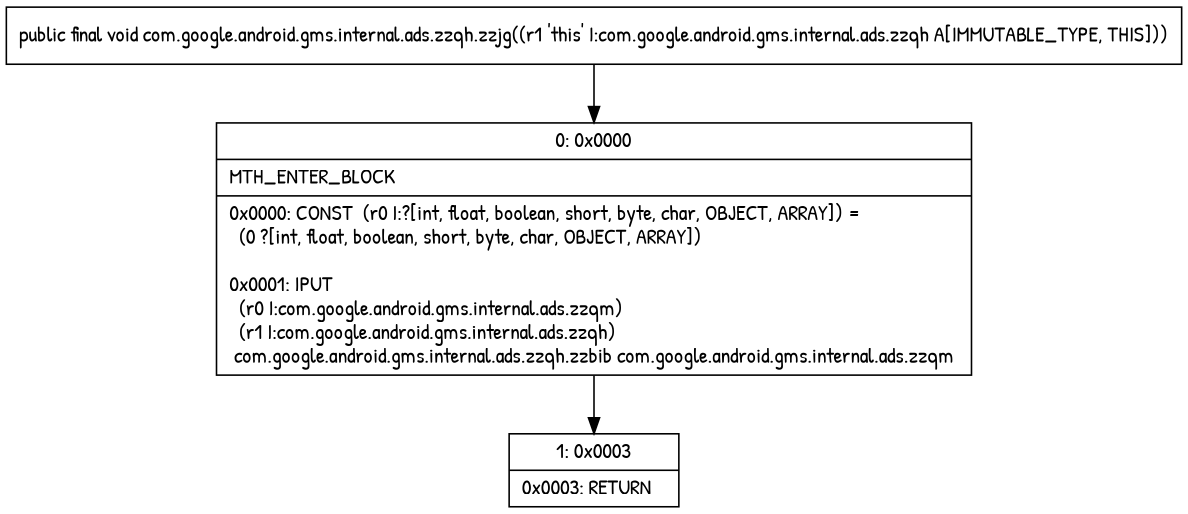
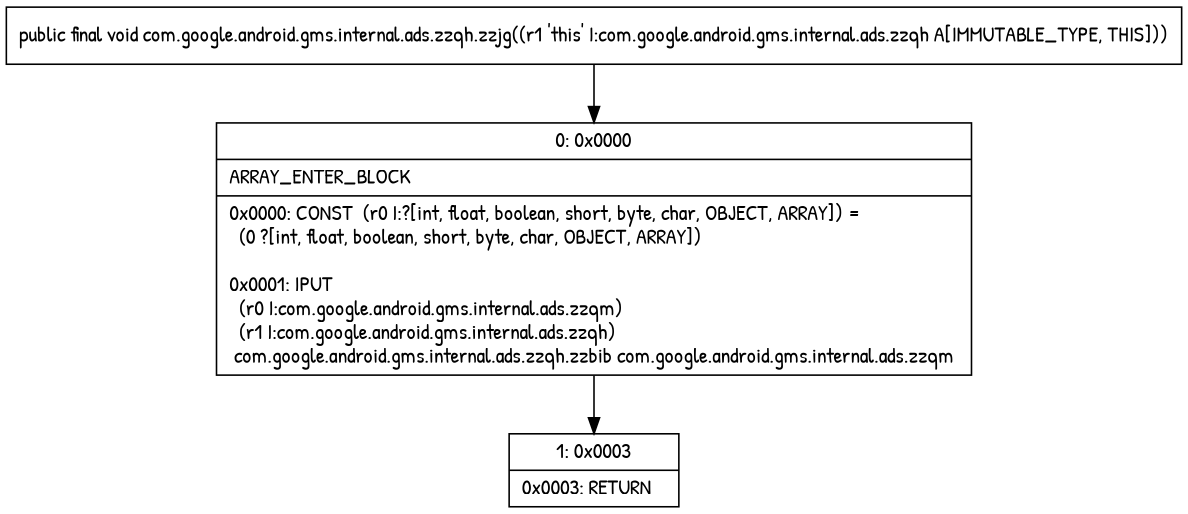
node "0: 0x0000": text "MTH_ENTER_BLOCK" -> "ARRAY_ENTER_BLOCK"
